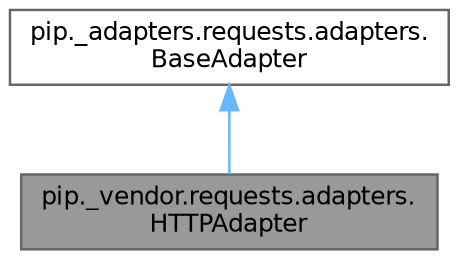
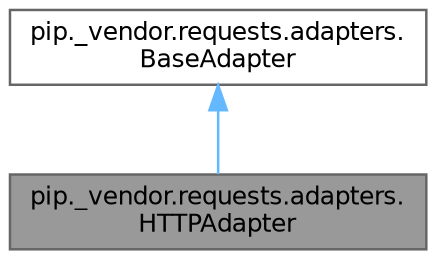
node "pip._adapters.requests.adapters. BaseAdapter": label "pip._adapters.requests.adapters. BaseAdapter" -> "pip._vendor.requests.adapters. BaseAdapter"
